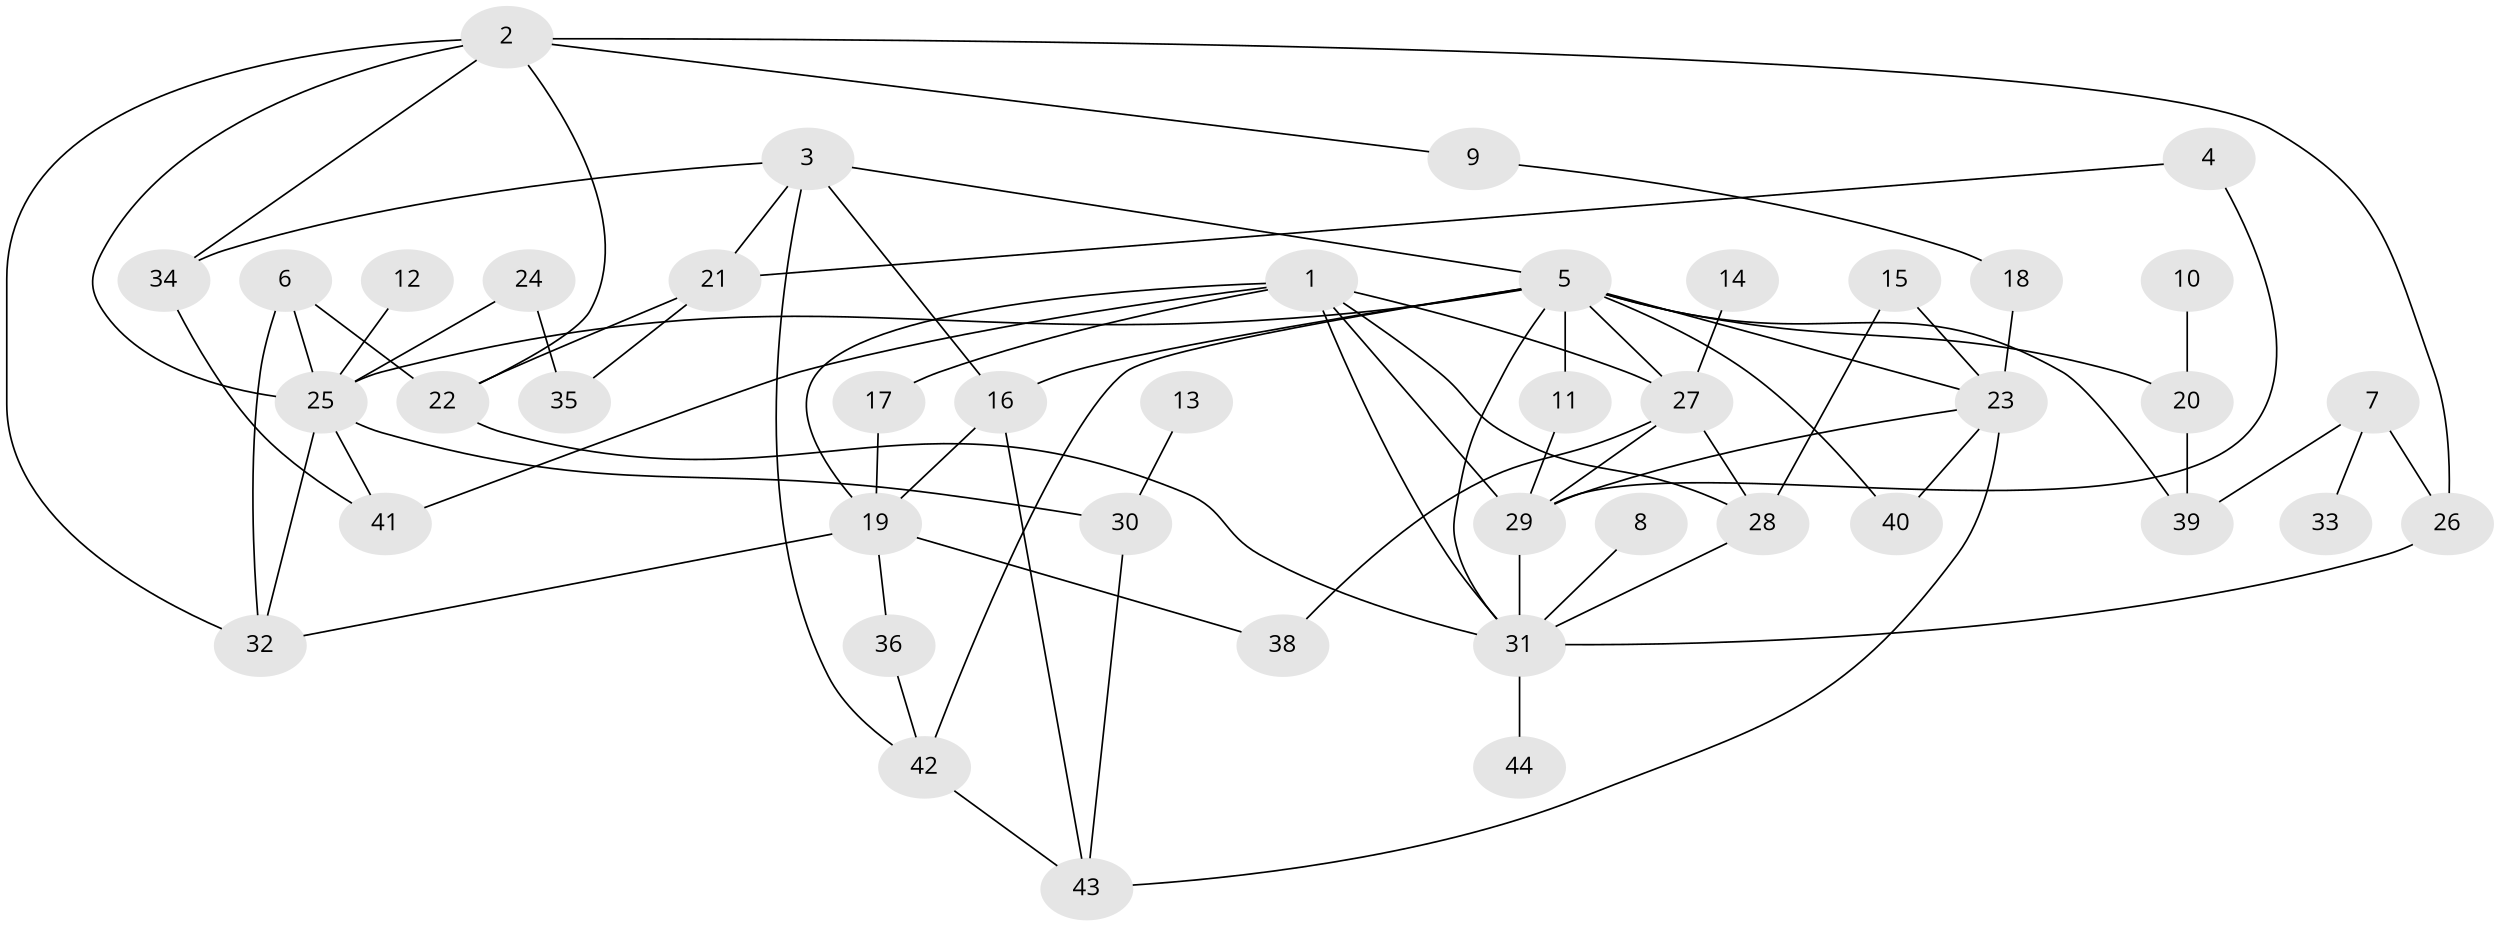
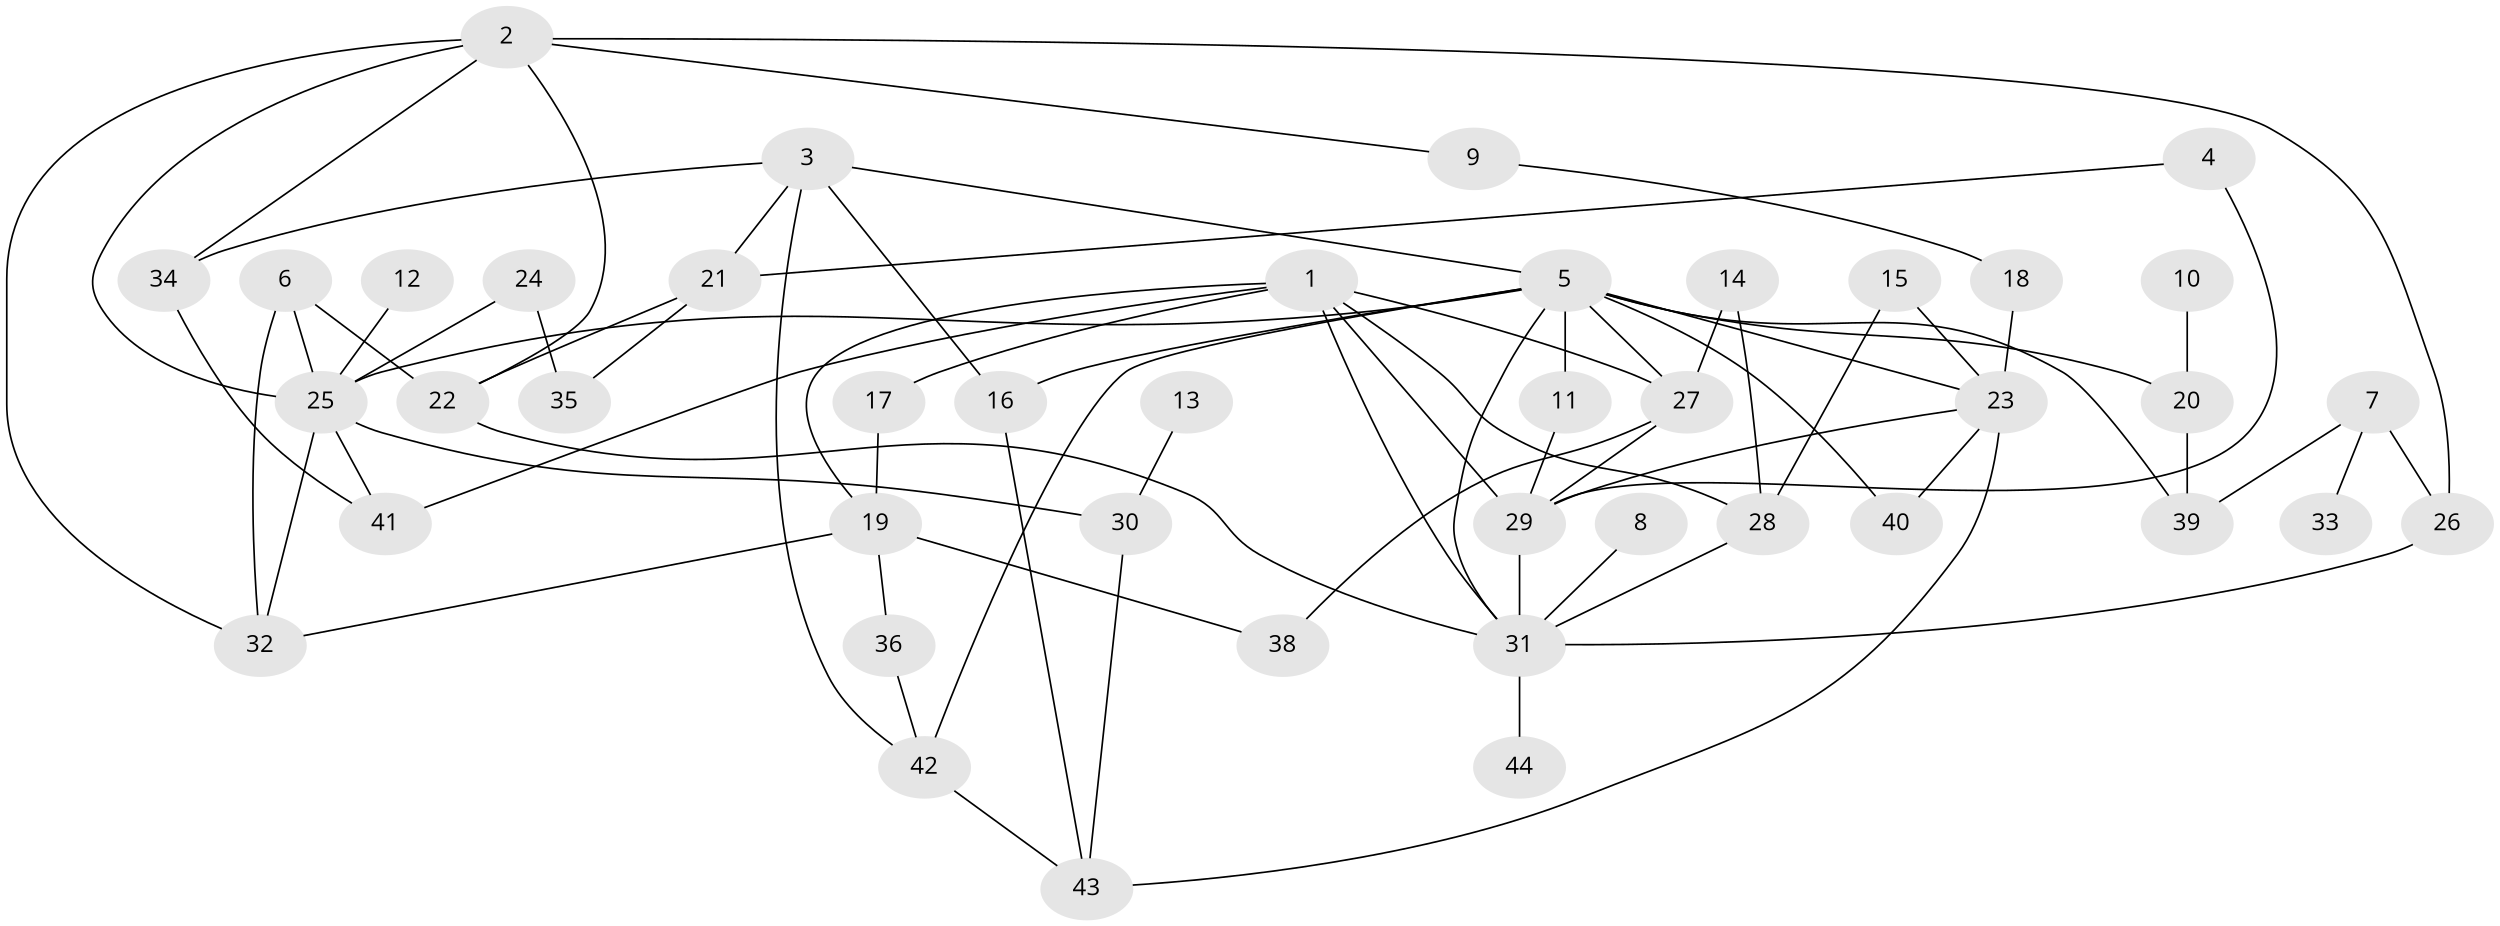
edge "16" -- "19": removed
edge "27" -- "28": now "14" -- "28"
